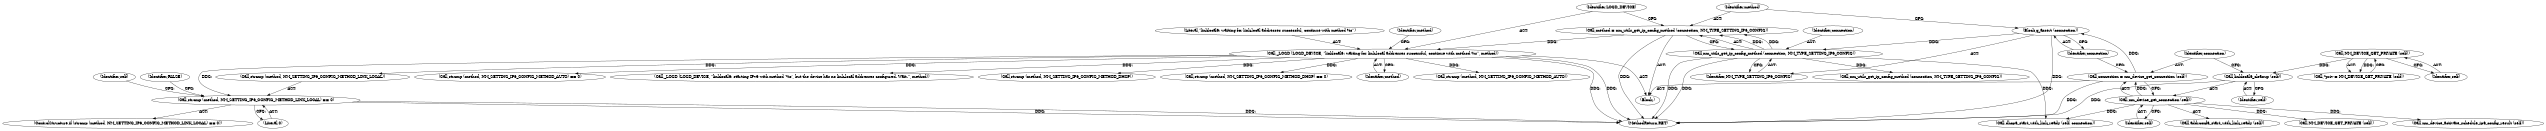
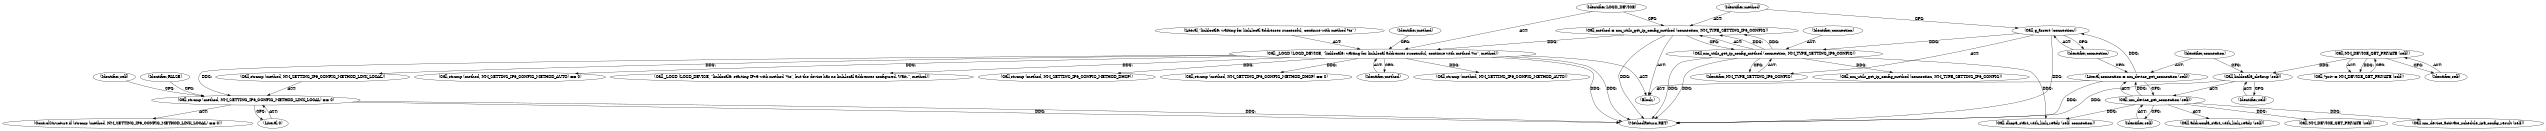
node "(Block,g_assert (connection))": label "(Block,g_assert (connection))" -> "(Call,g_assert (connection))"
node "(Call,connection = nm_device_get_connection (self))": label "(Call,connection = nm_device_get_connection (self))" -> "(Literal,connection = nm_device_get_connection (self))"
